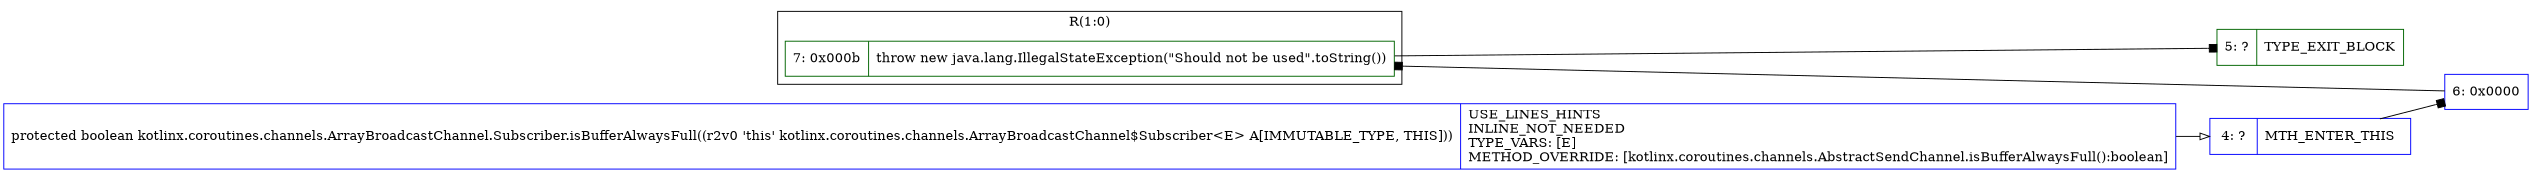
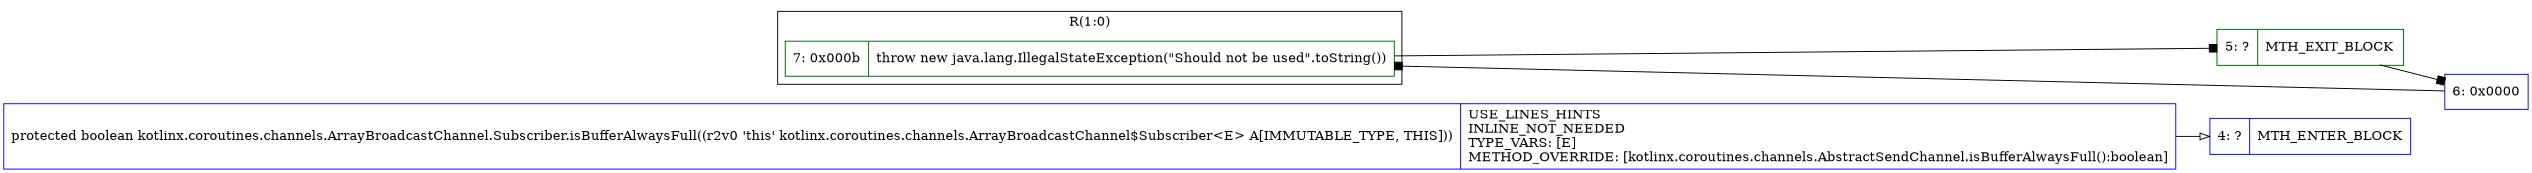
node "5: ?": text "TYPE_EXIT_BLOCK" -> "MTH_EXIT_BLOCK"
edge "4: ?" -> "6: 0x0000": now "5: ?" -> "6: 0x0000"
node "4: ?": text "MTH_ENTER_THIS" -> "MTH_ENTER_BLOCK"
